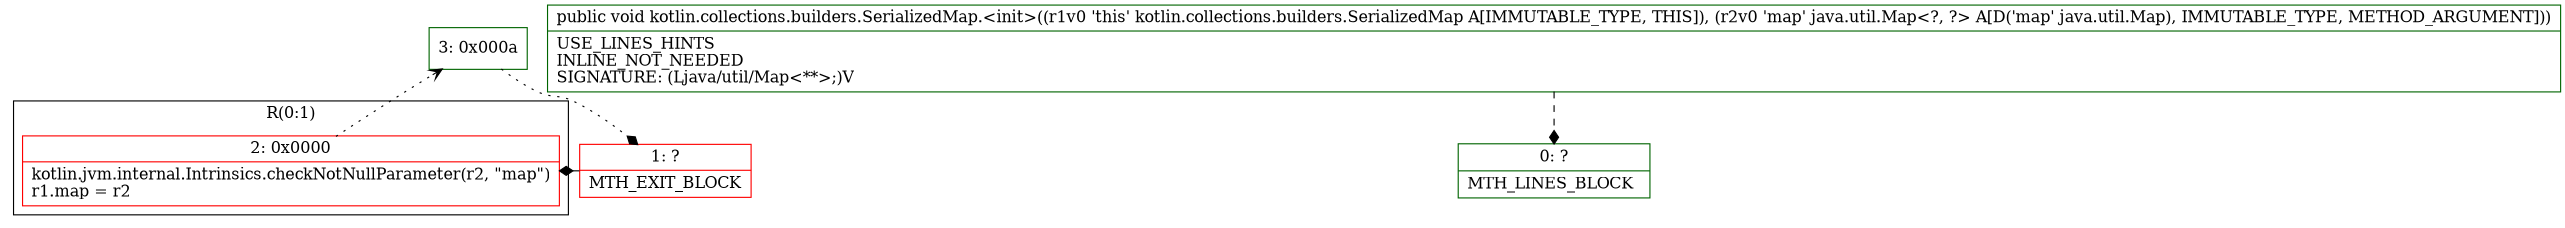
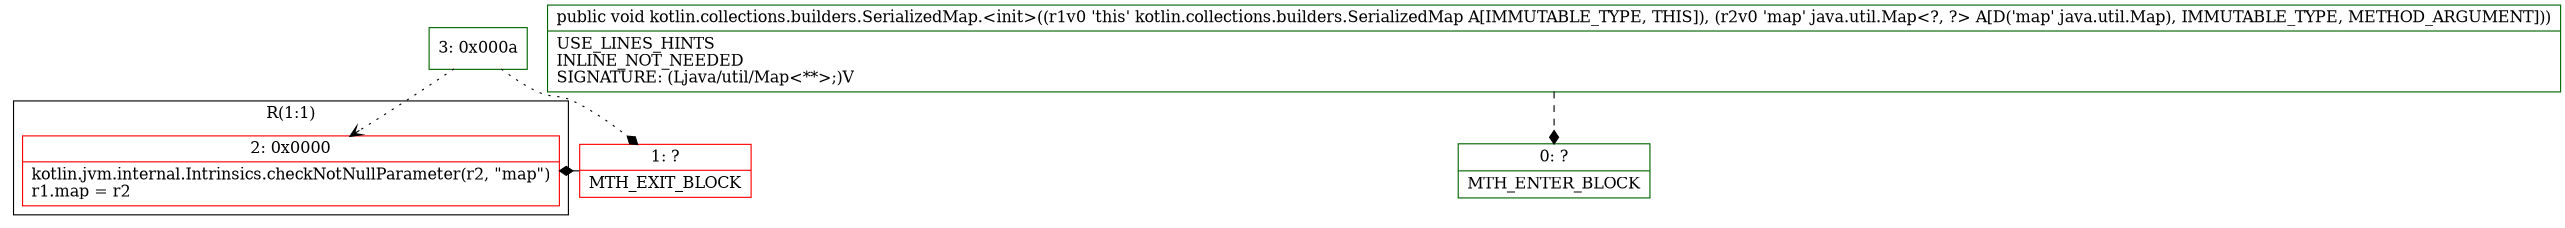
edge "2: 0x0000" -> "3: 0x000a": reversed
cluster "R(0:1)": label "R(0:1)" -> "R(1:1)"
node "0: ?": text "MTH_LINES_BLOCK" -> "MTH_ENTER_BLOCK"
